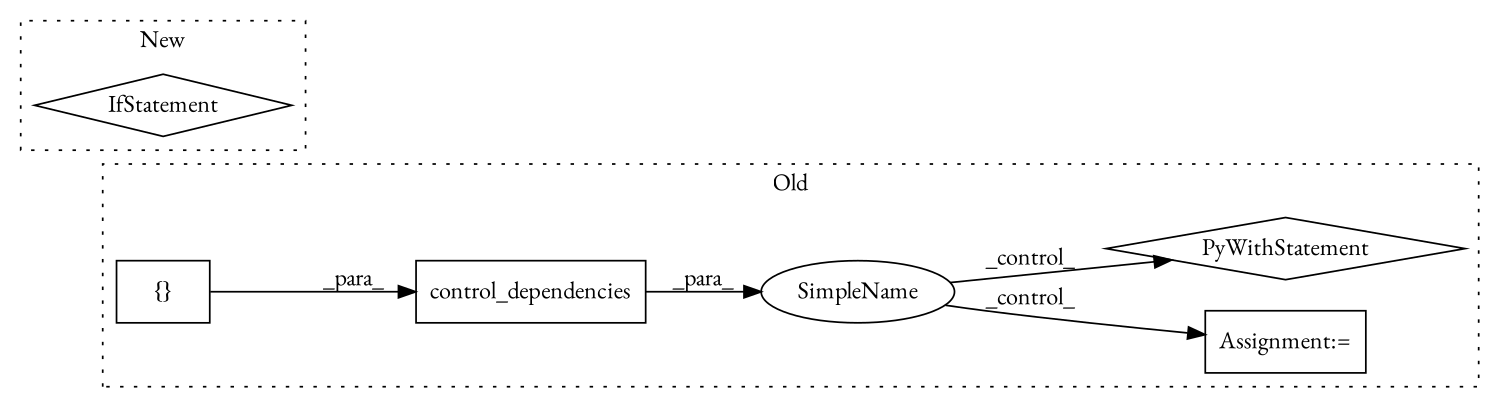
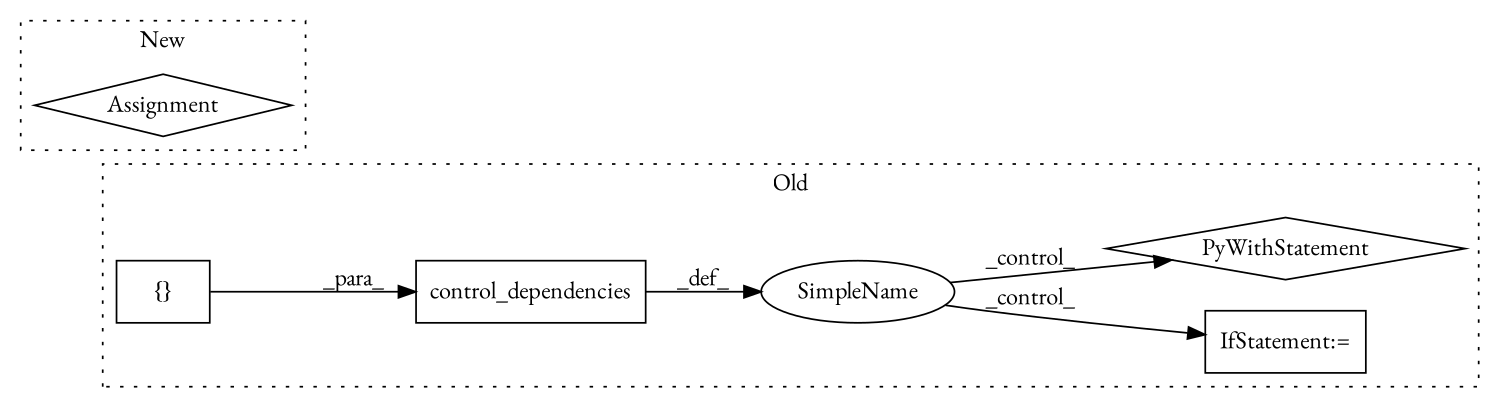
node "IfStatement": label "IfStatement" -> "Assignment"
edge "control_dependencies" -> "SimpleName": label "_para_" -> "_def_"
node "Assignment:=": label "Assignment:=" -> "IfStatement:="
